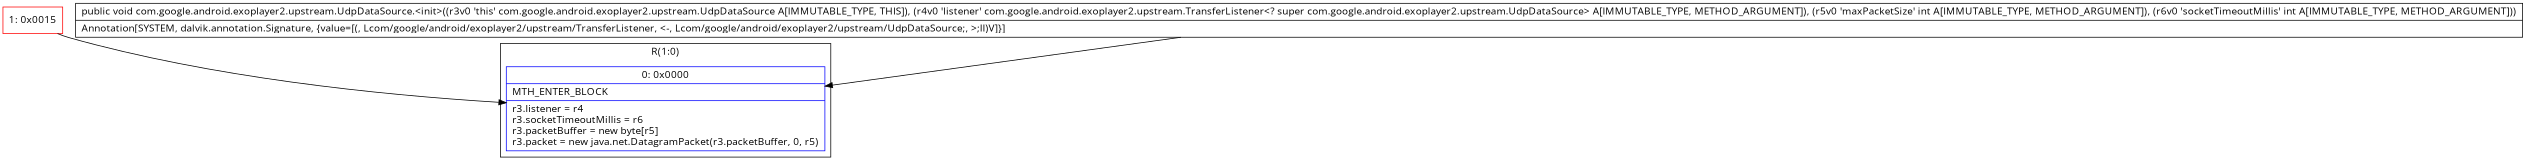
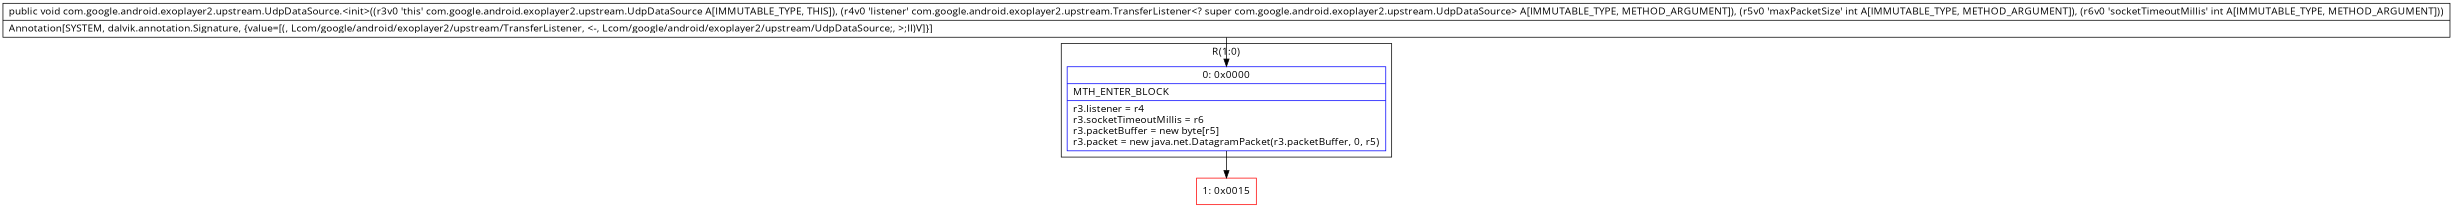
edge "1: 0x0015" -> "0: 0x0000": reversed
